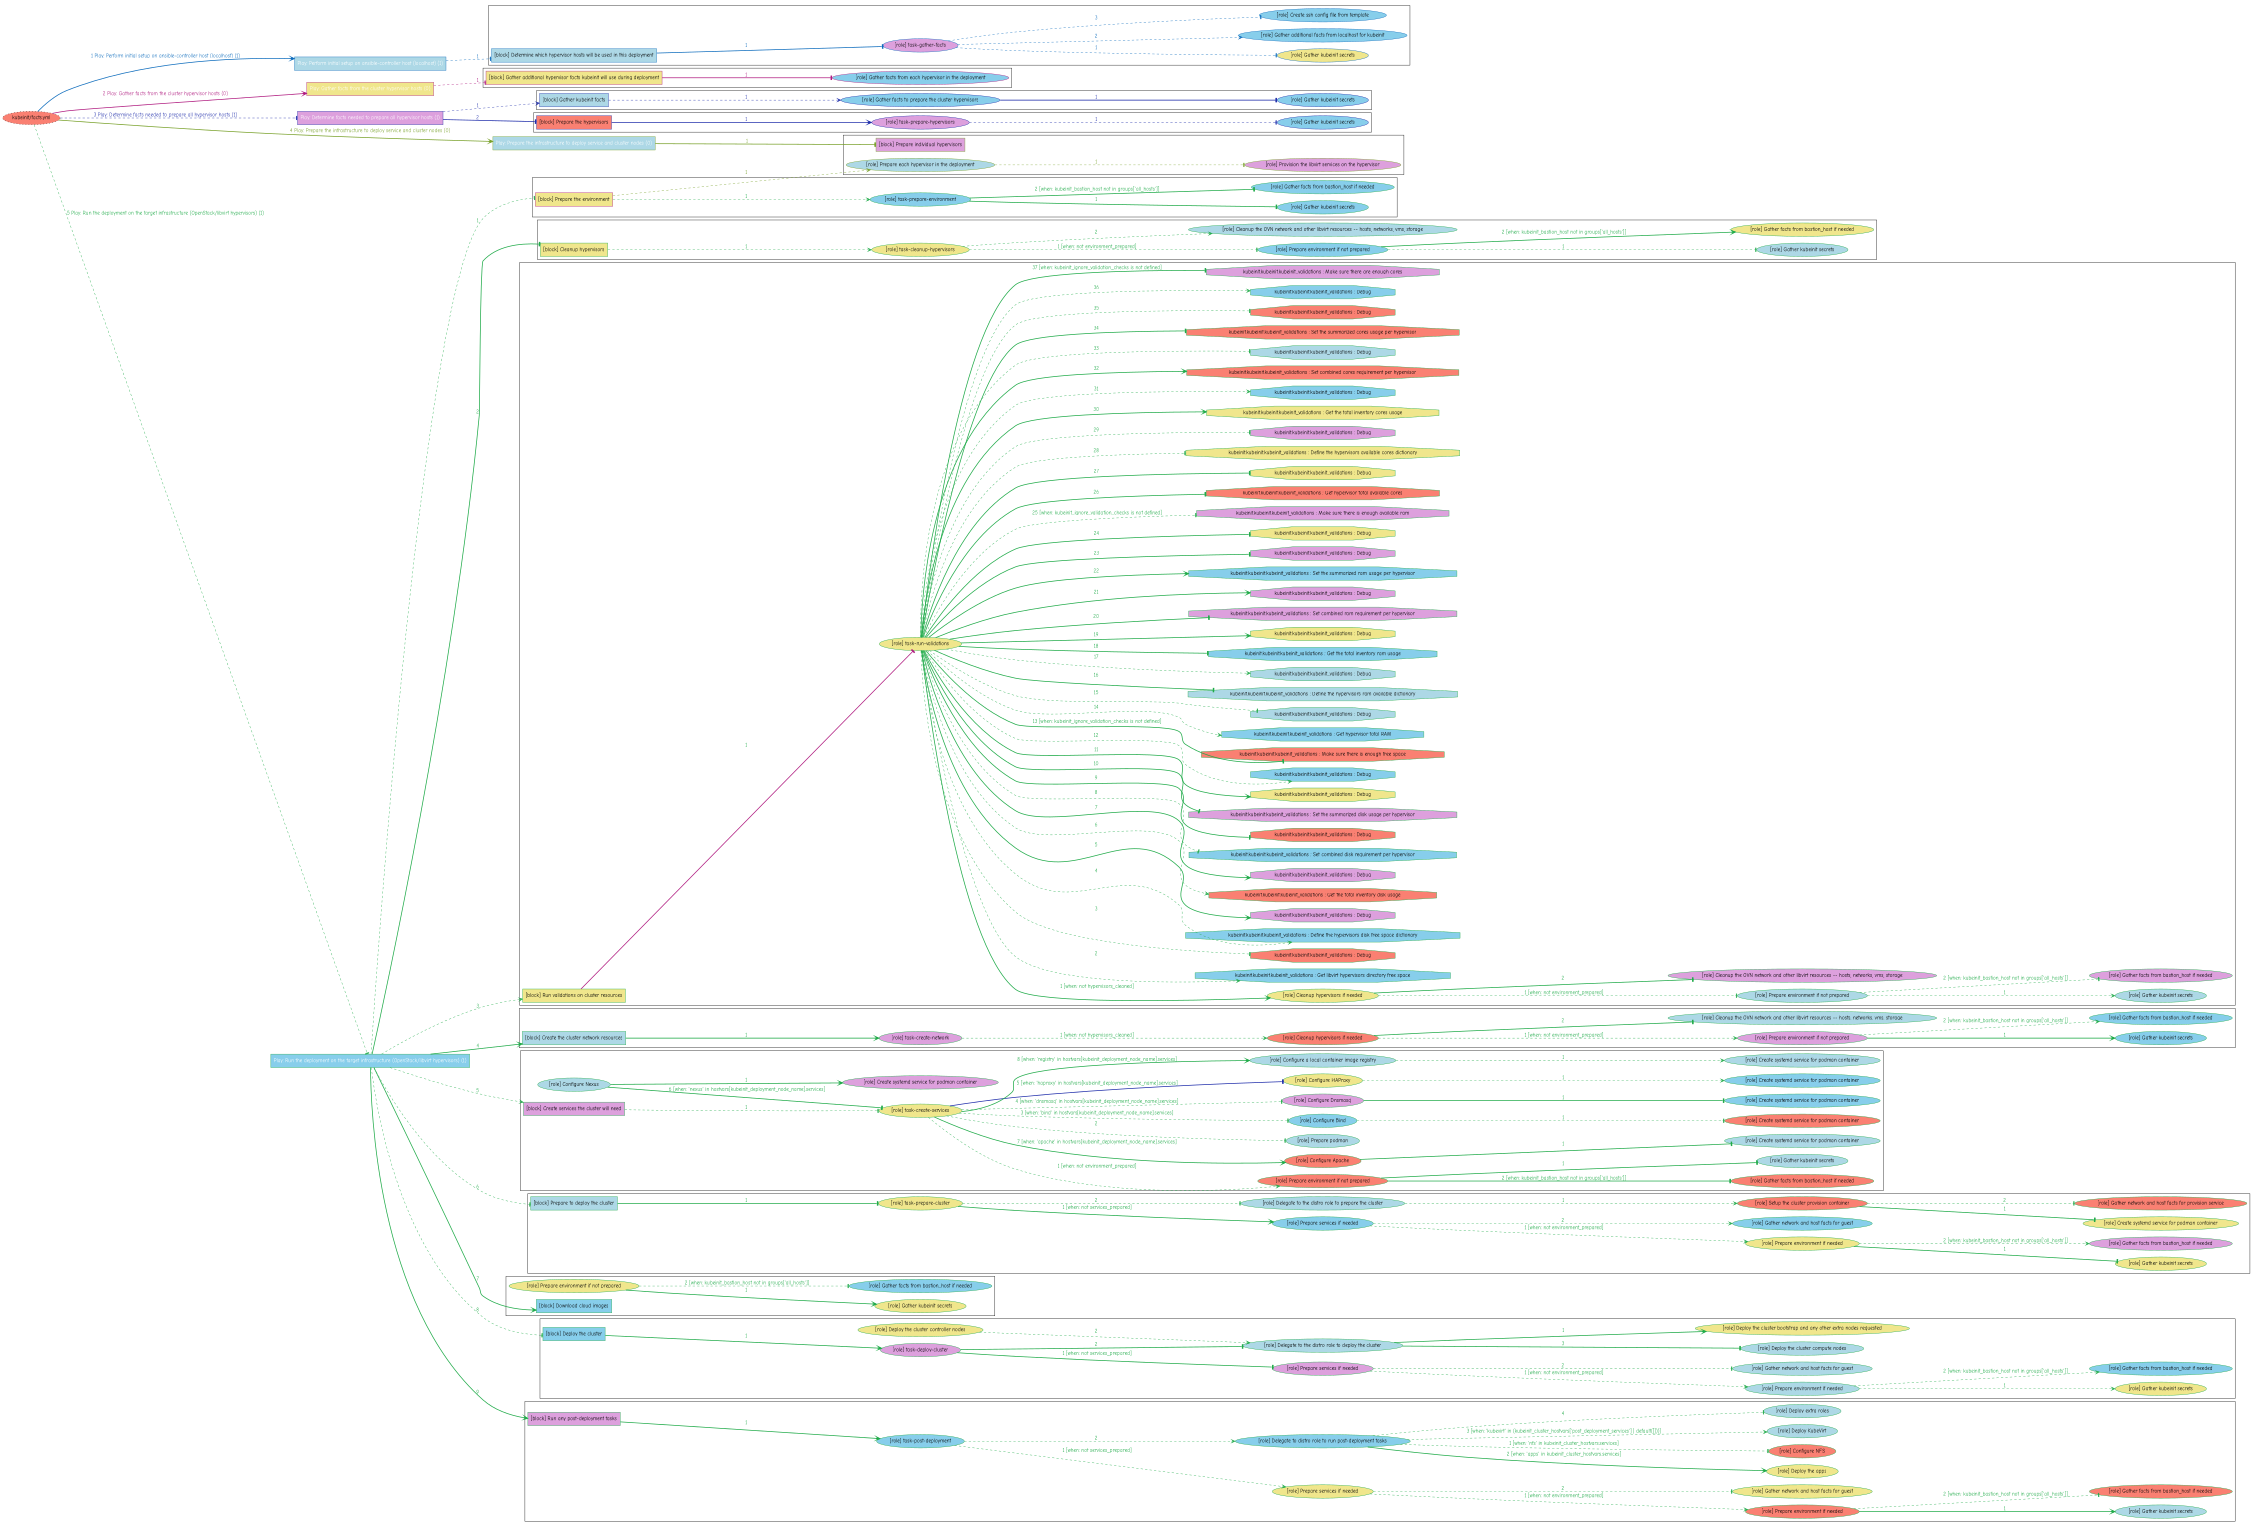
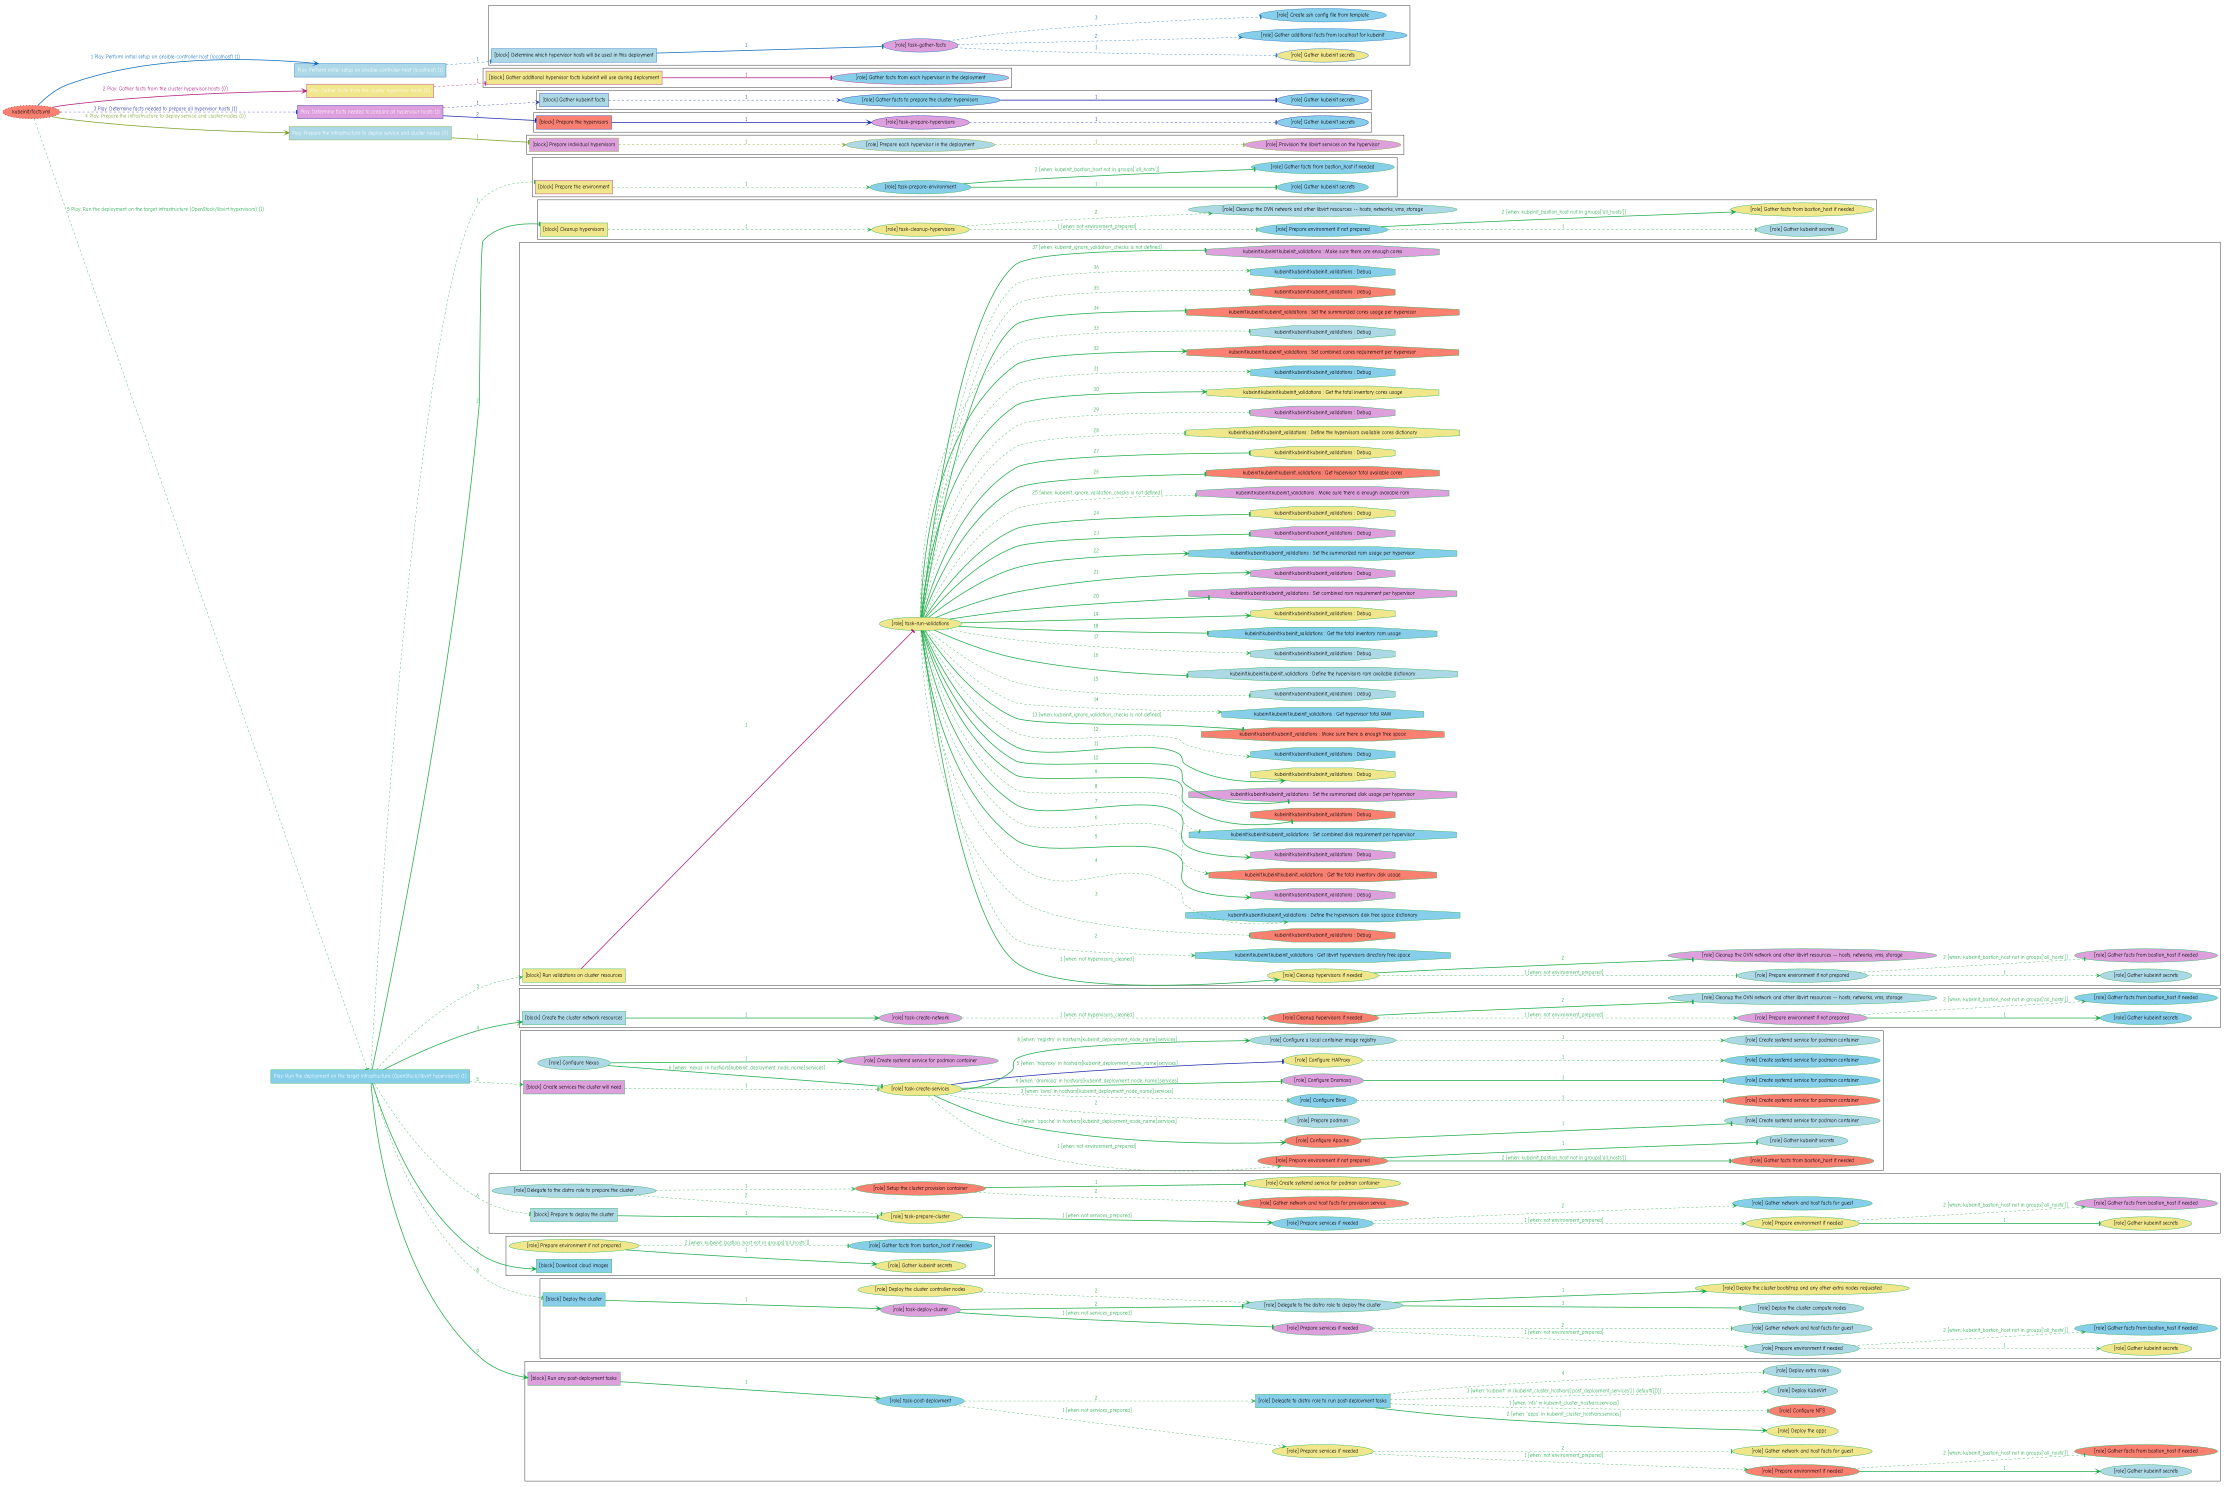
edge "[block] Prepare the environment" -> "[role] Prepare each hypervisor in the deployment": now "[block] Prepare individual hypervisors" -> "[role] Prepare each hypervisor in the deployment"
edge "[role] task-create-services" -> "[role] Configure Dnsmasq": style dashed -> bold
edge "[role] task-prepare-cluster" -> "[role] Delegate to the distro role to prepare the cluster": reversed
node "[role] Delegate to distro role to run post-deployment tasks": shape ellipse -> box
